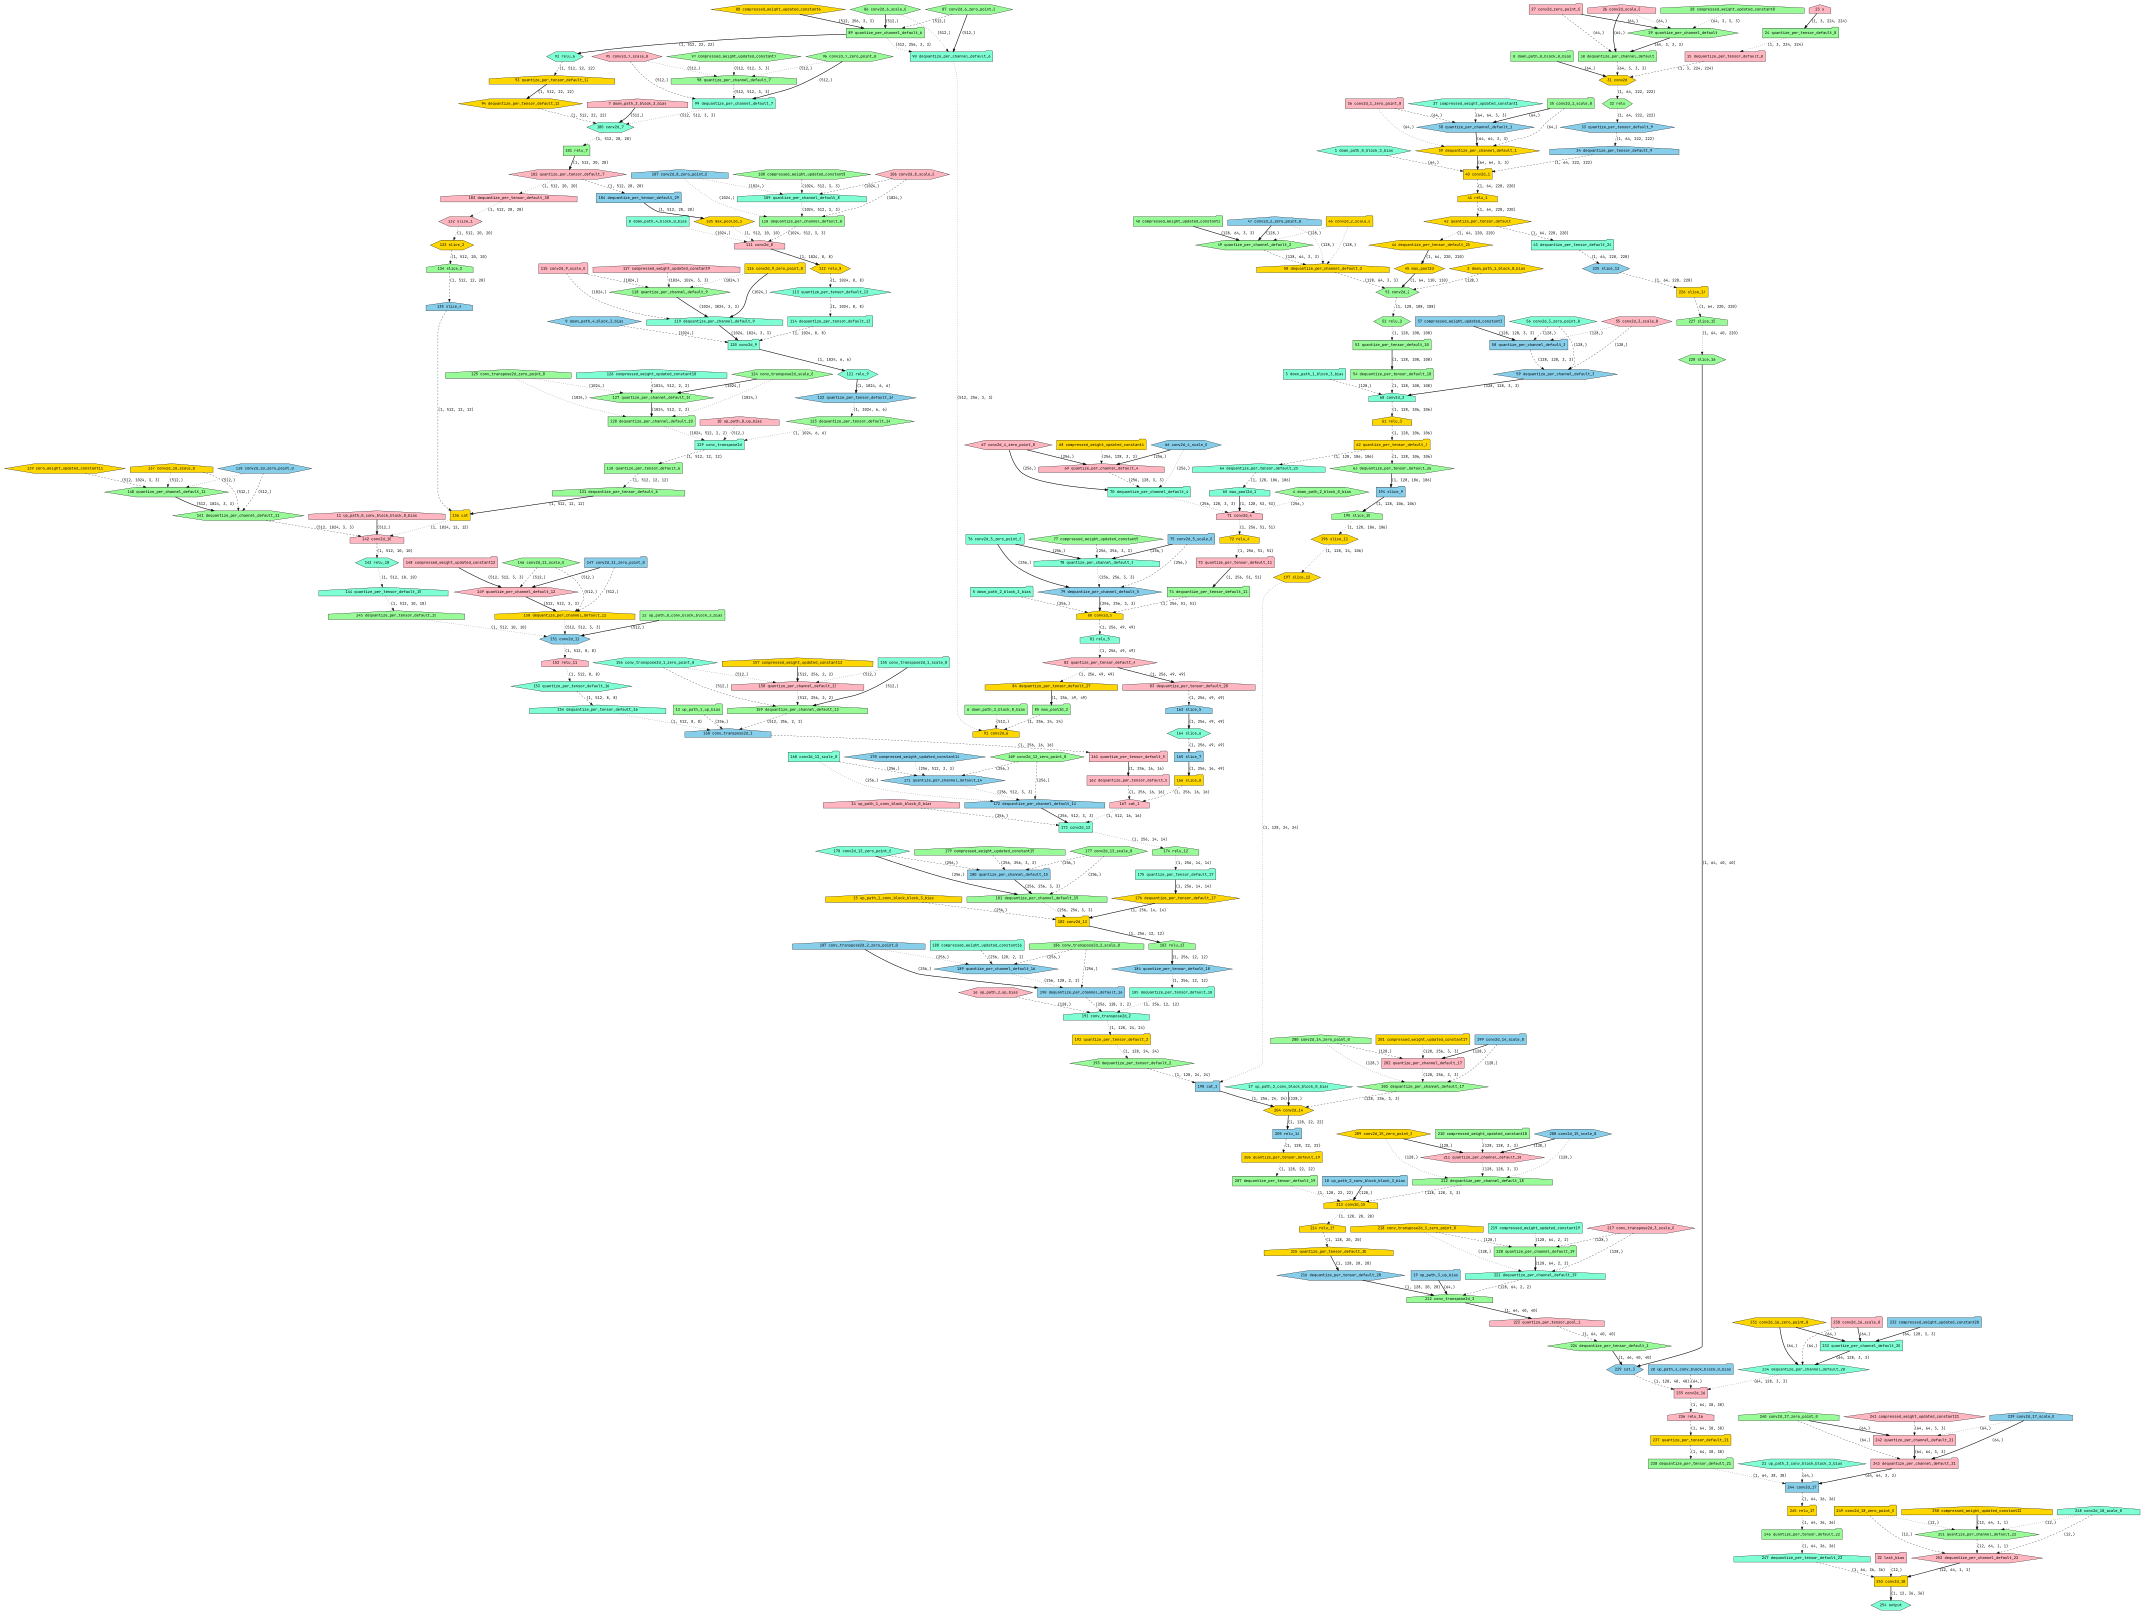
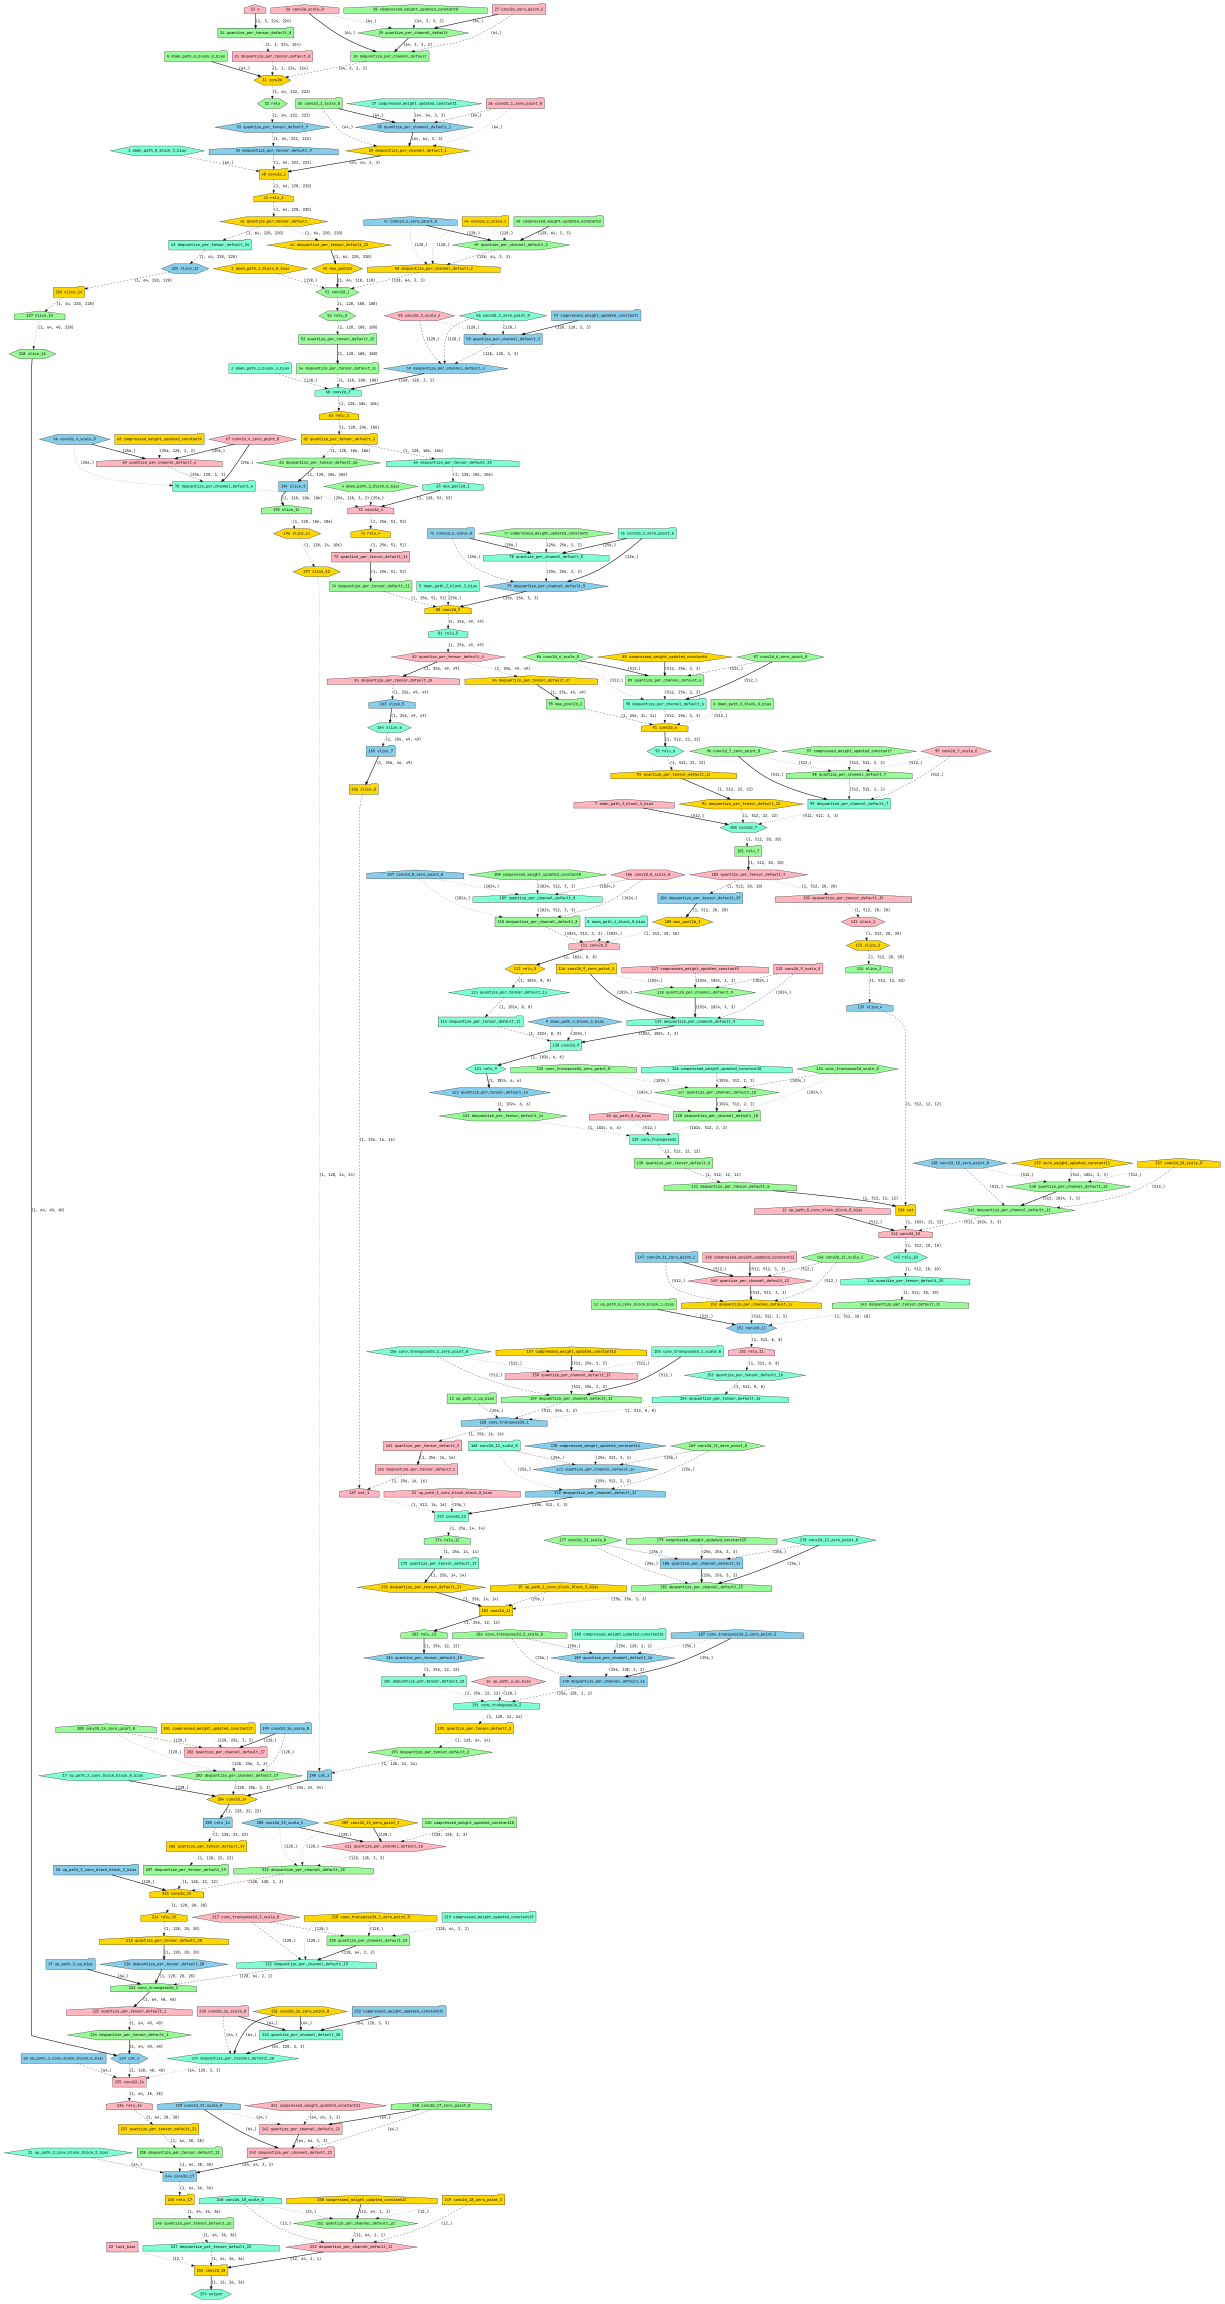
edge "89 quantize_per_channel_default_6" -> "92 relu_6": now "91 conv2d_6" -> "92 relu_6"
edge "124 conv_transpose2d_scale_0" -> "127 quantize_per_channel_default_10": style bold -> dashed
node "223 quantize_per_tensor_pool_1": label "223 quantize_per_tensor_pool_1" -> "223 quantize_per_tensor_default_1"
